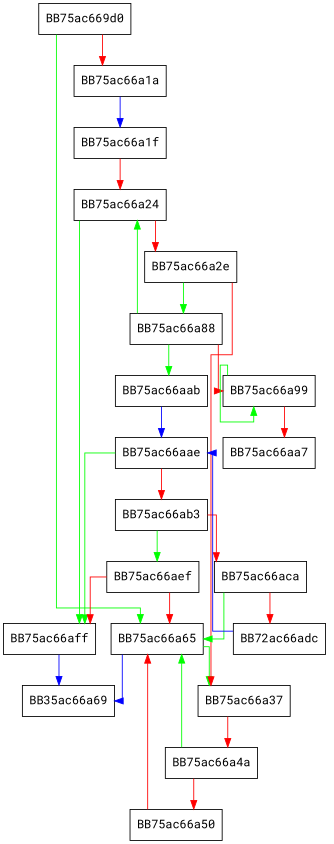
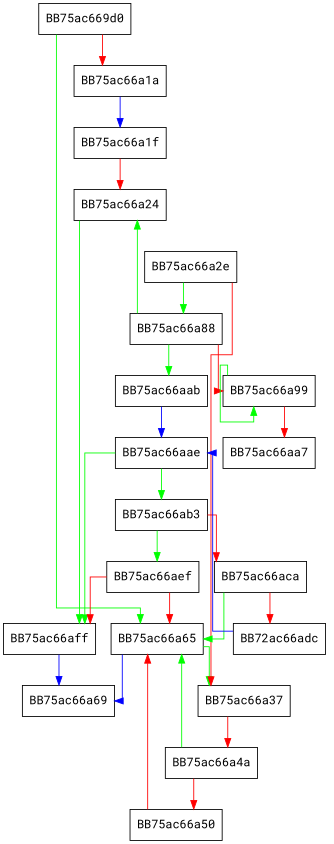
edge "BB75ac66a24" -> "BB75ac66a2e": removed
edge "BB75ac66aae" -> "BB75ac66ab3": color red -> green
node "BB35ac66a69": label "BB35ac66a69" -> "BB75ac66a69"
